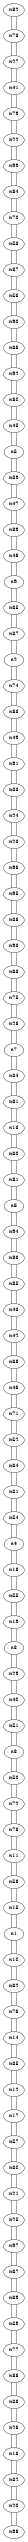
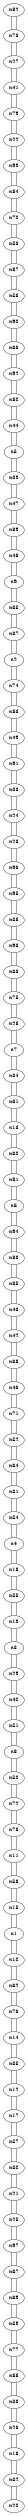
node "n45": label "n45" -> "n44"
node "n98": removed
